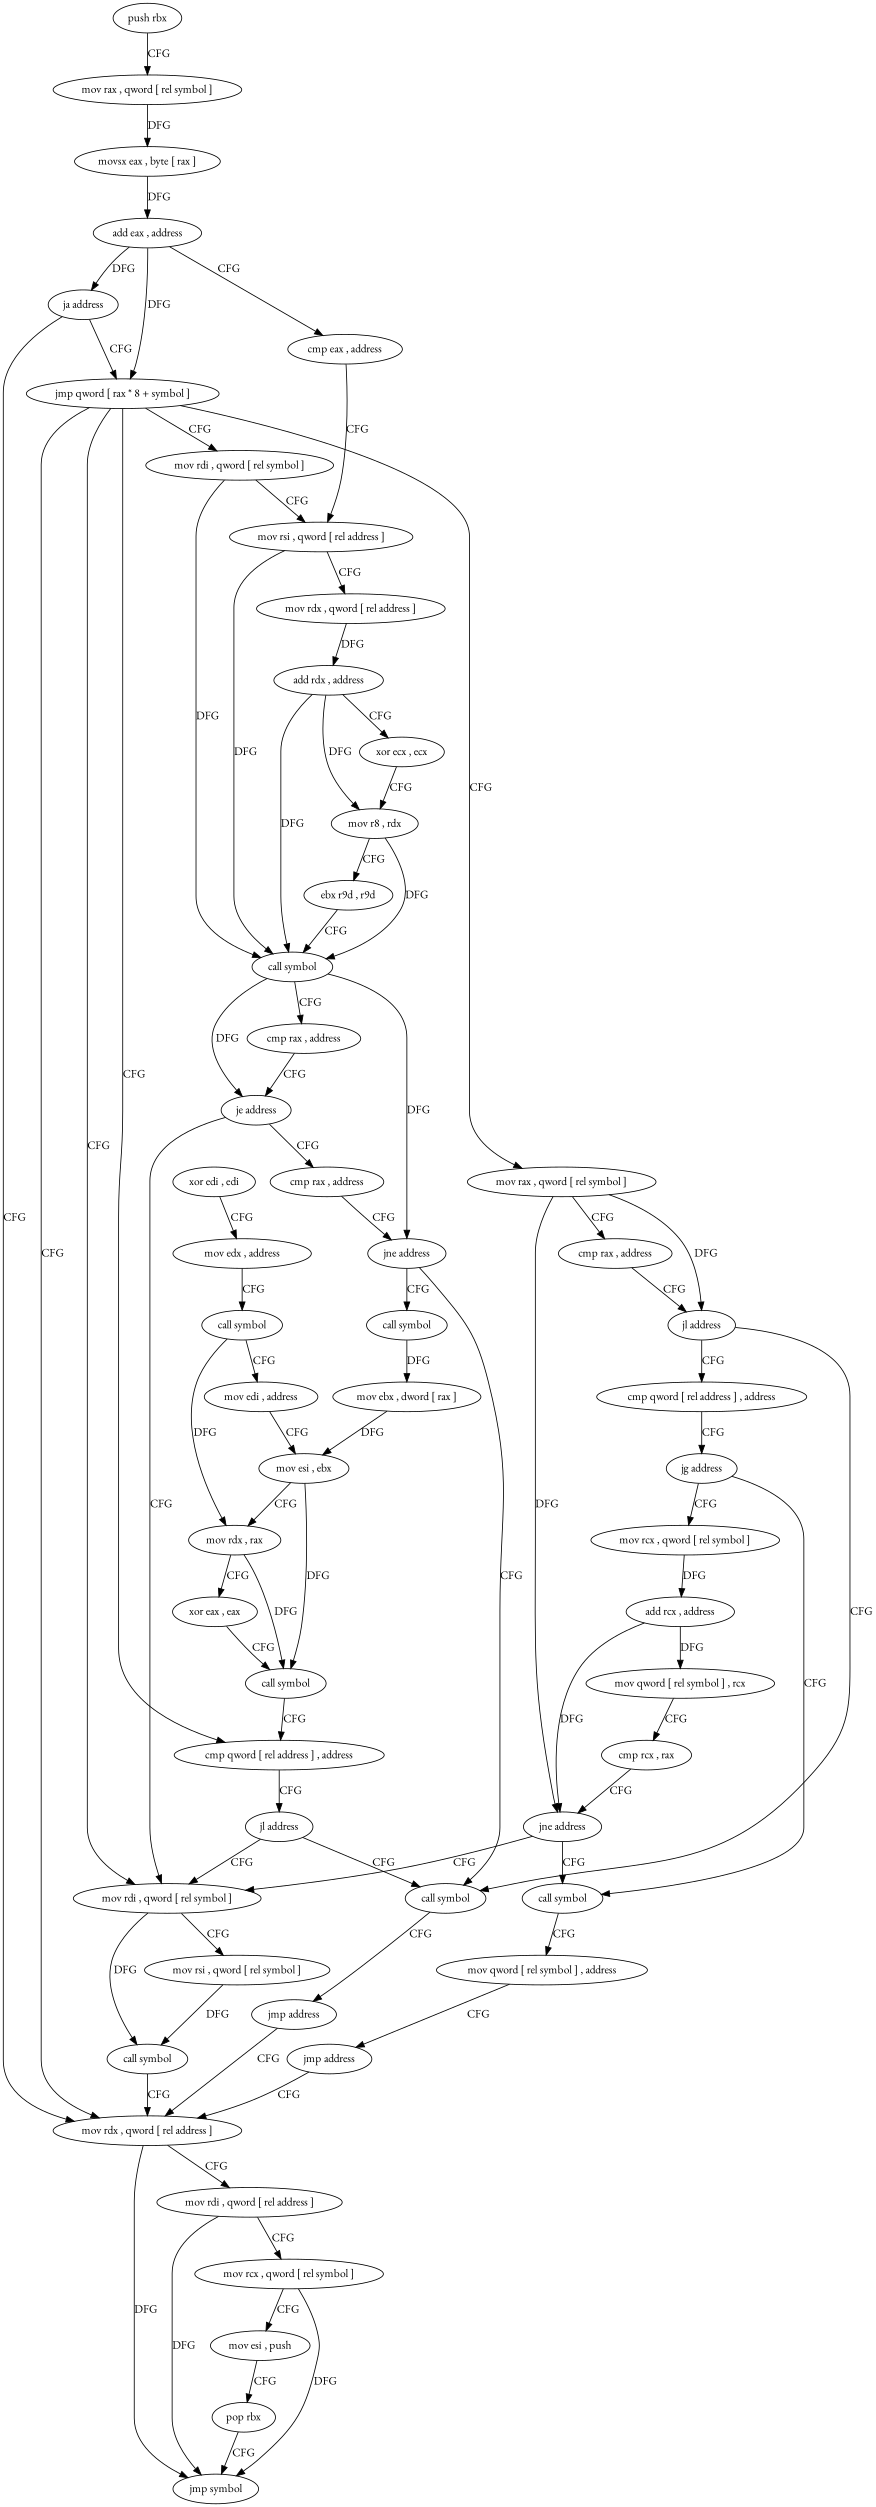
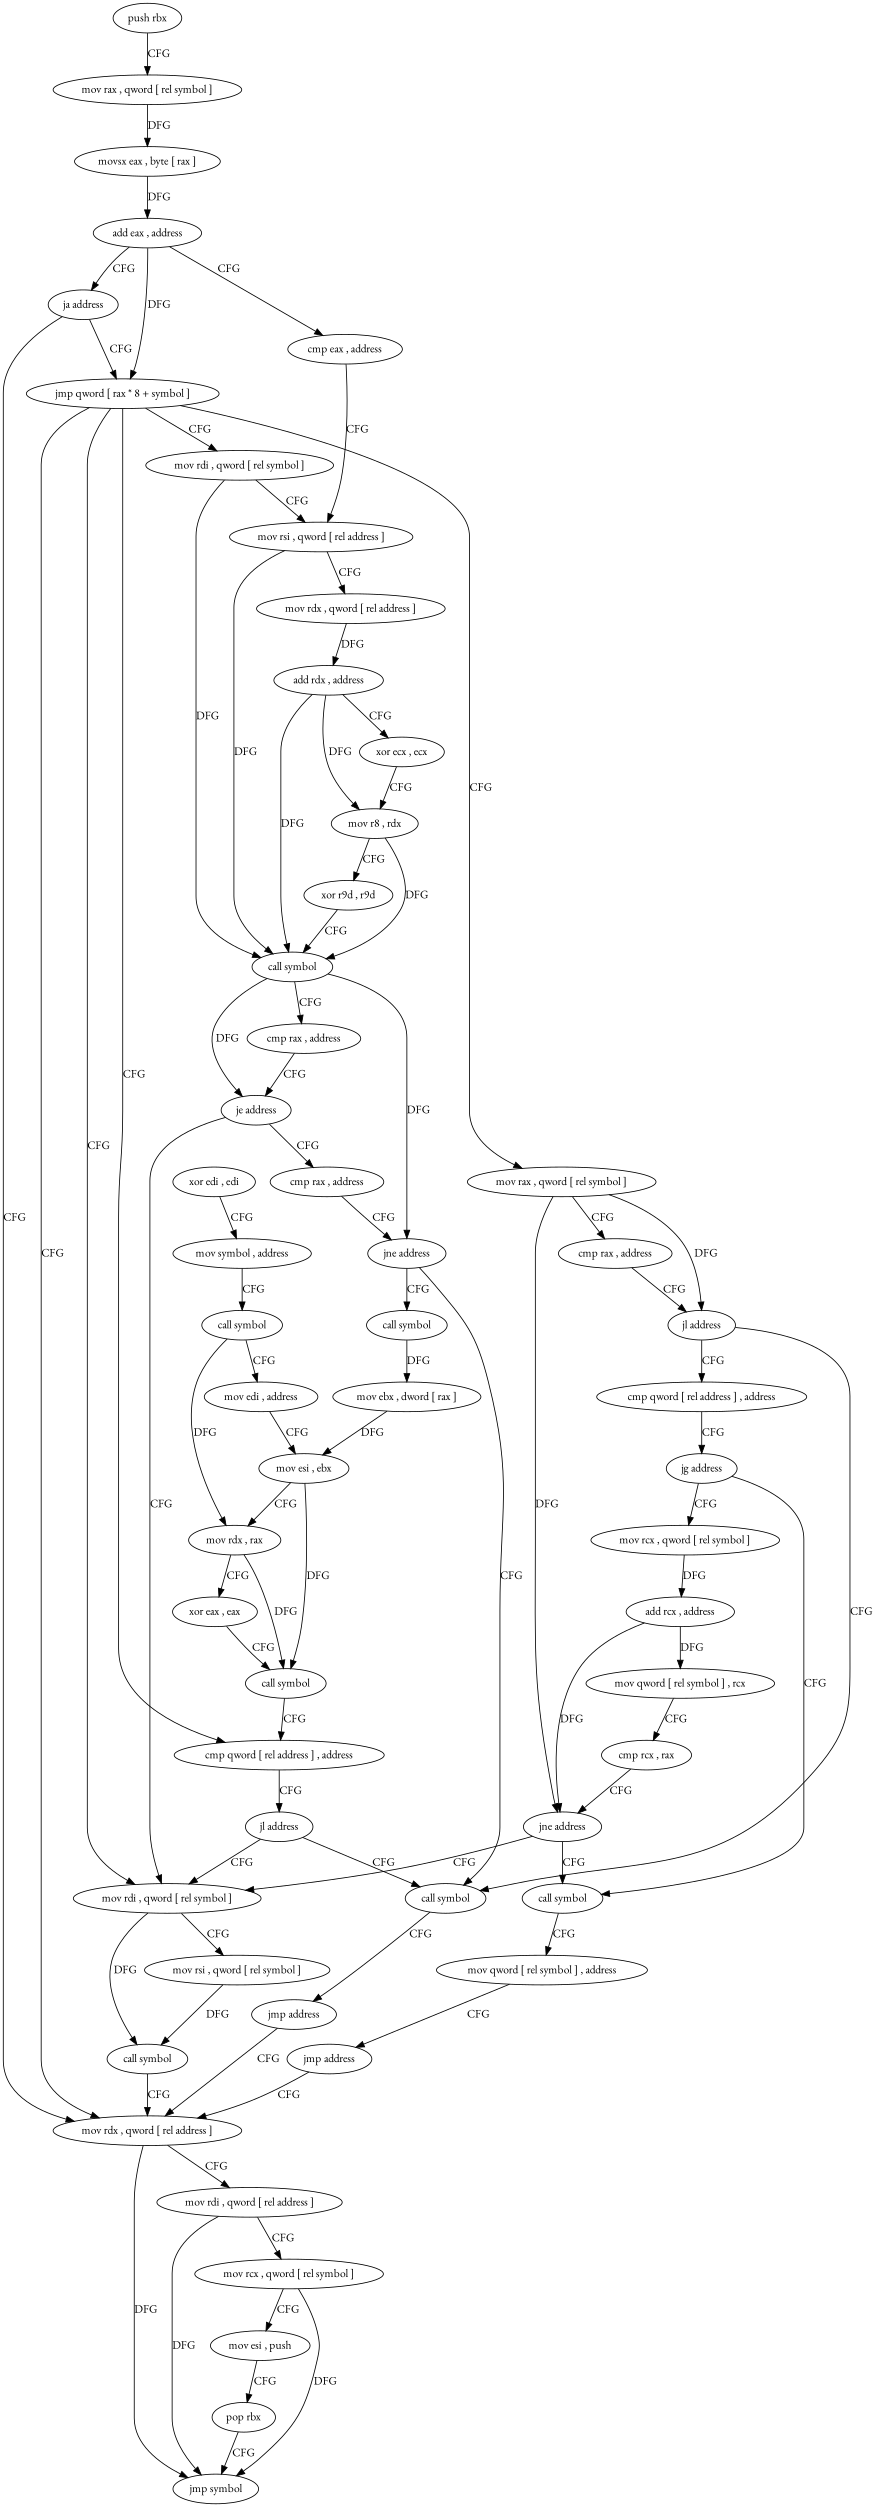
edge "add eax , address" -> "ja address": label "DFG" -> "CFG"
node "ebx r9d , r9d": label "ebx r9d , r9d" -> "xor r9d , r9d"
node "mov edx , address": label "mov edx , address" -> "mov symbol , address"
